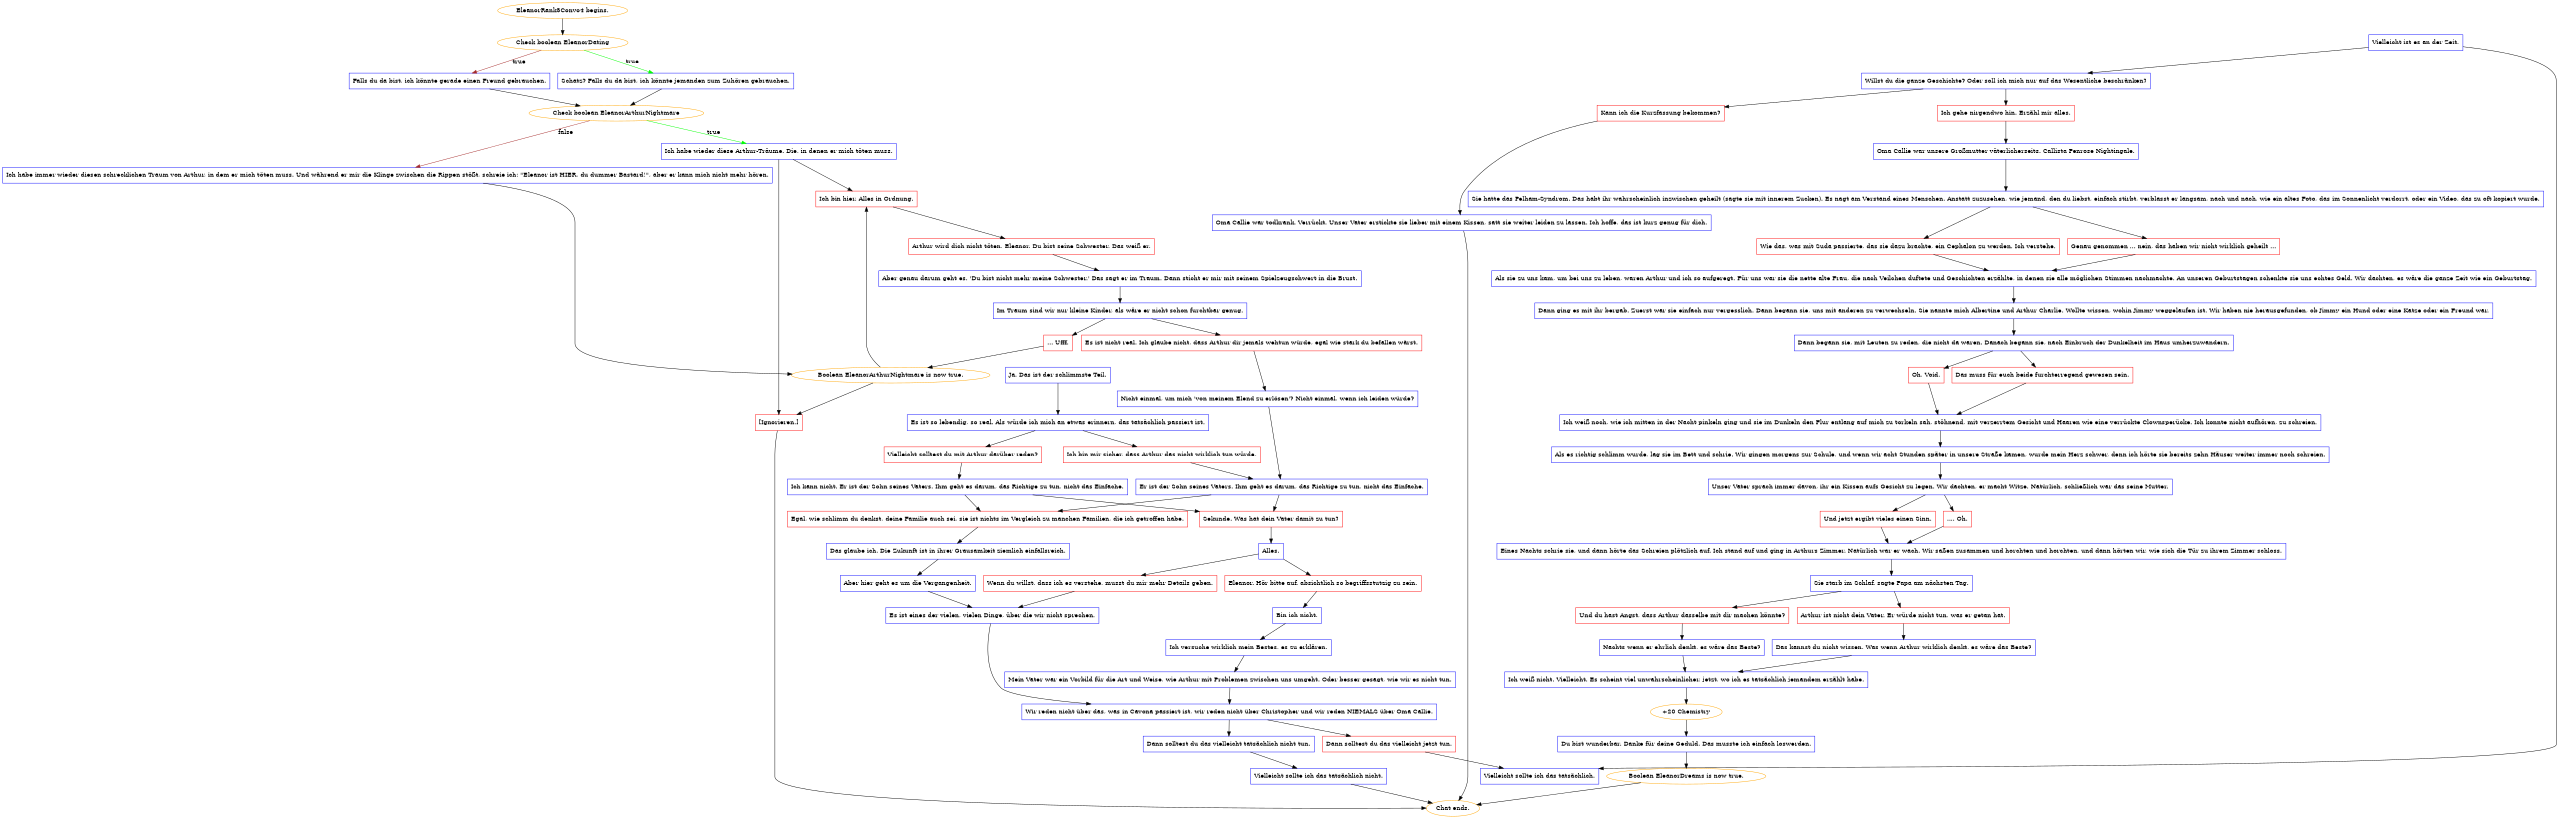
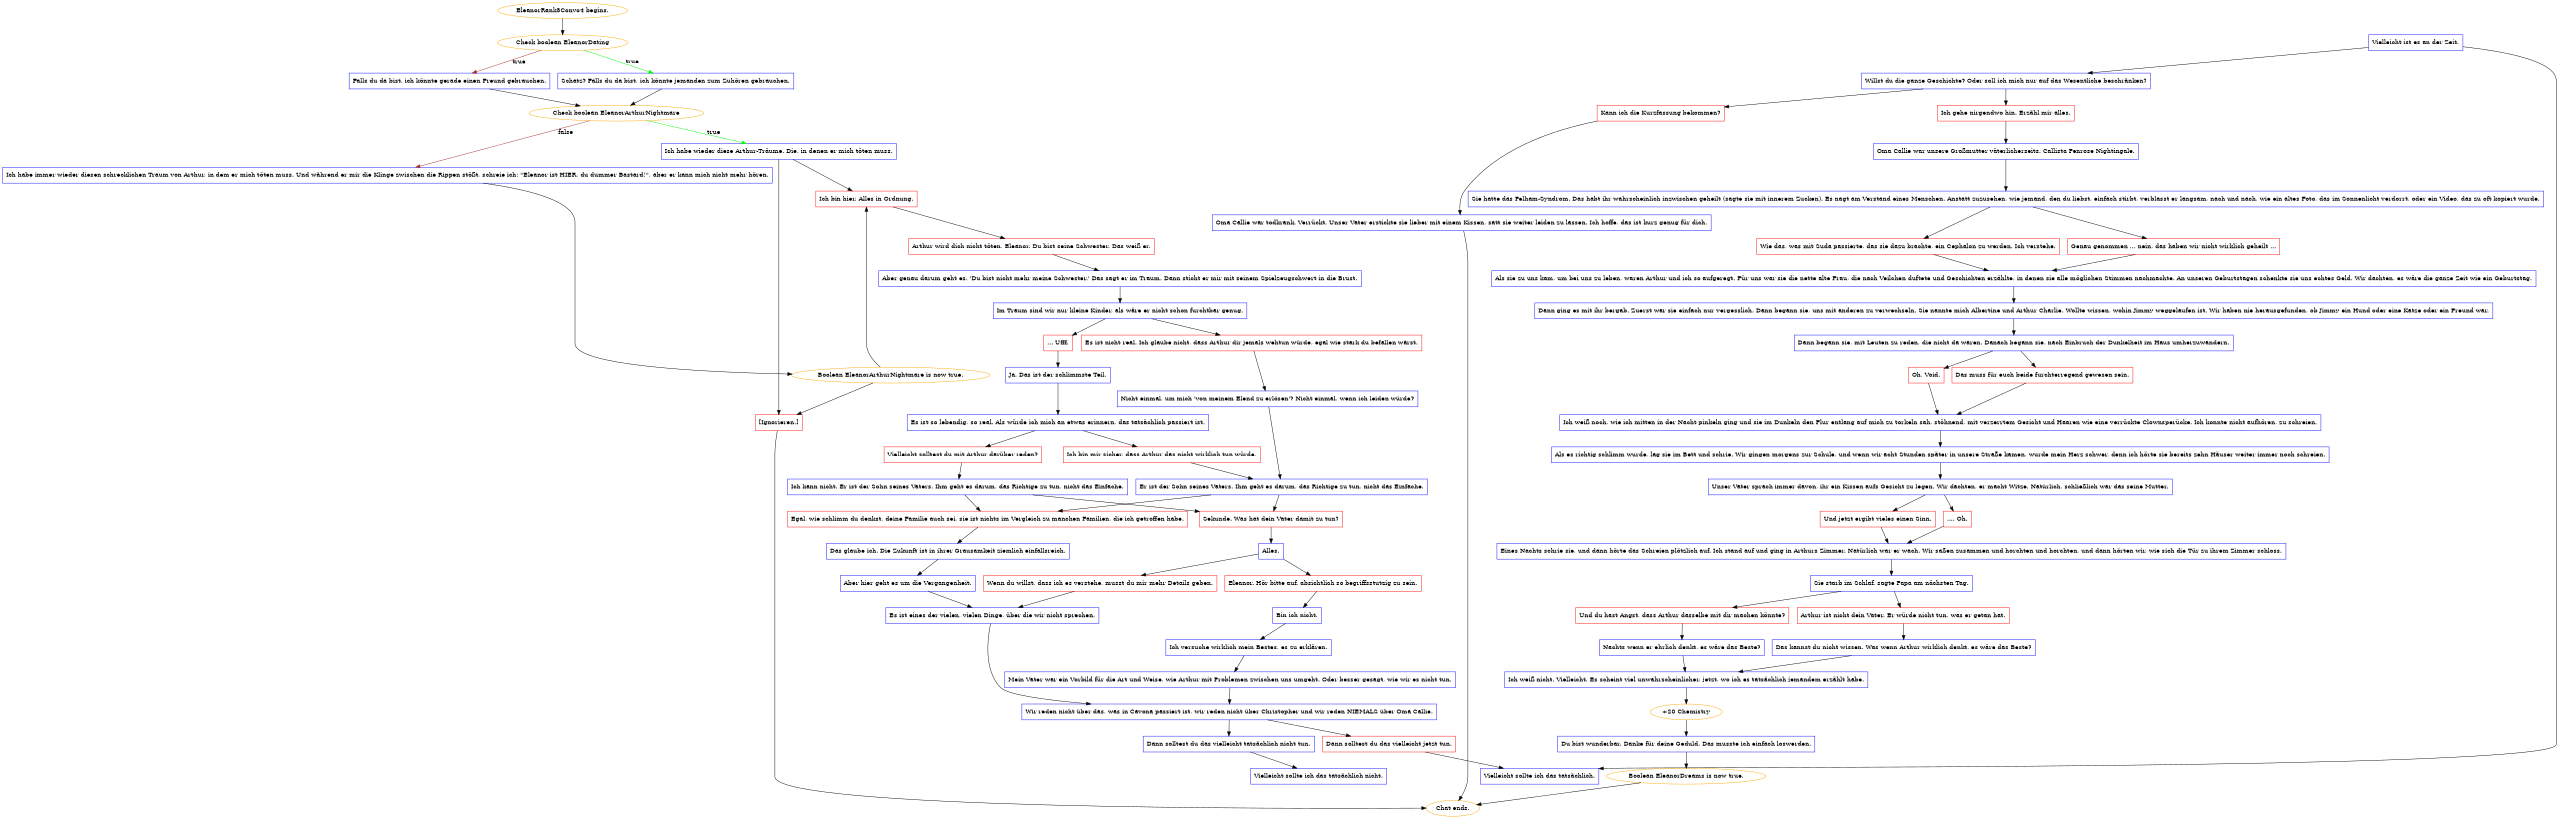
edge "... Ufff." -> "Boolean EleanorArthurNightmare is now true.": now "... Ufff." -> "Ja. Das ist der schlimmste Teil."
edge "Vielleicht sollte ich das tatsächlich nicht." -> "Chat ends.": removed
